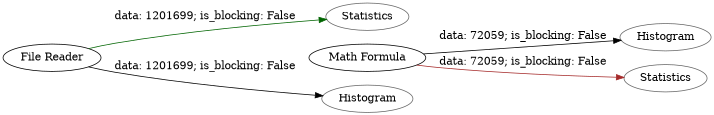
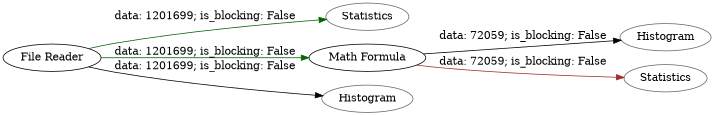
edge "File Reader" -> "Math Formula": added, label "data: 1201699; is_blocking: False"
